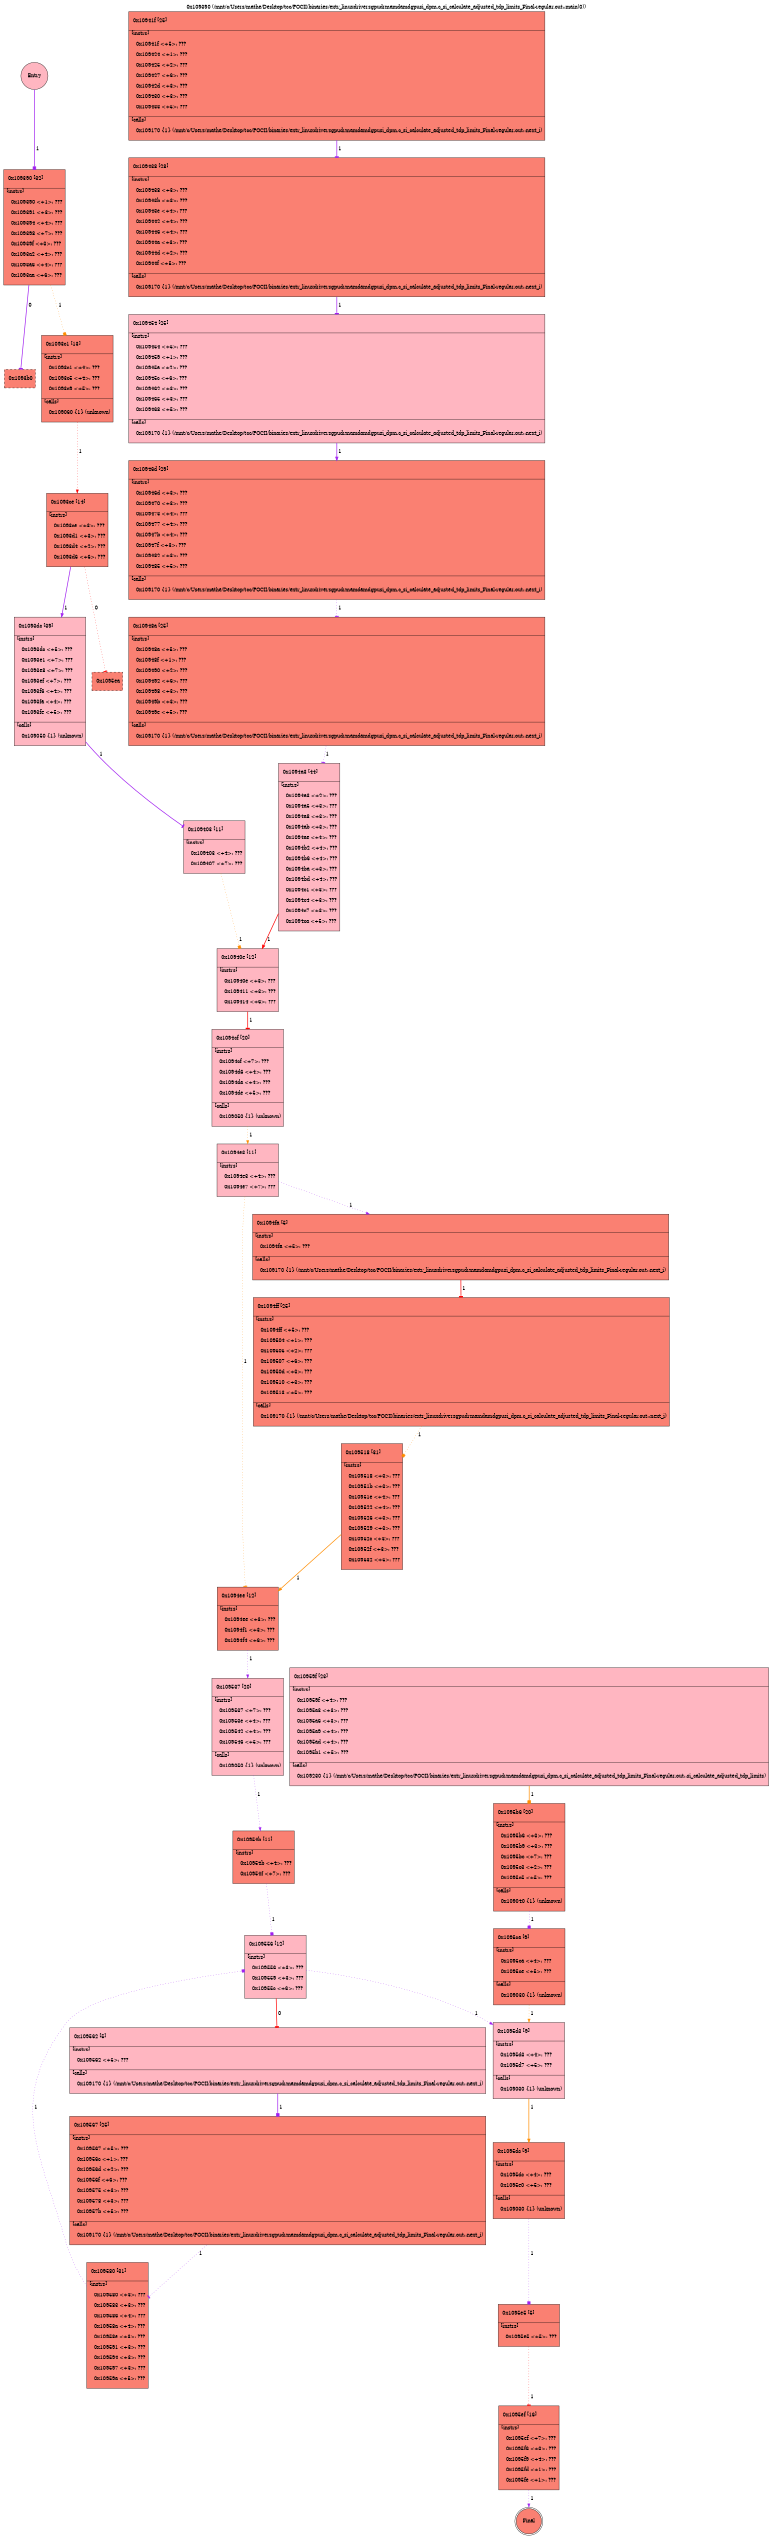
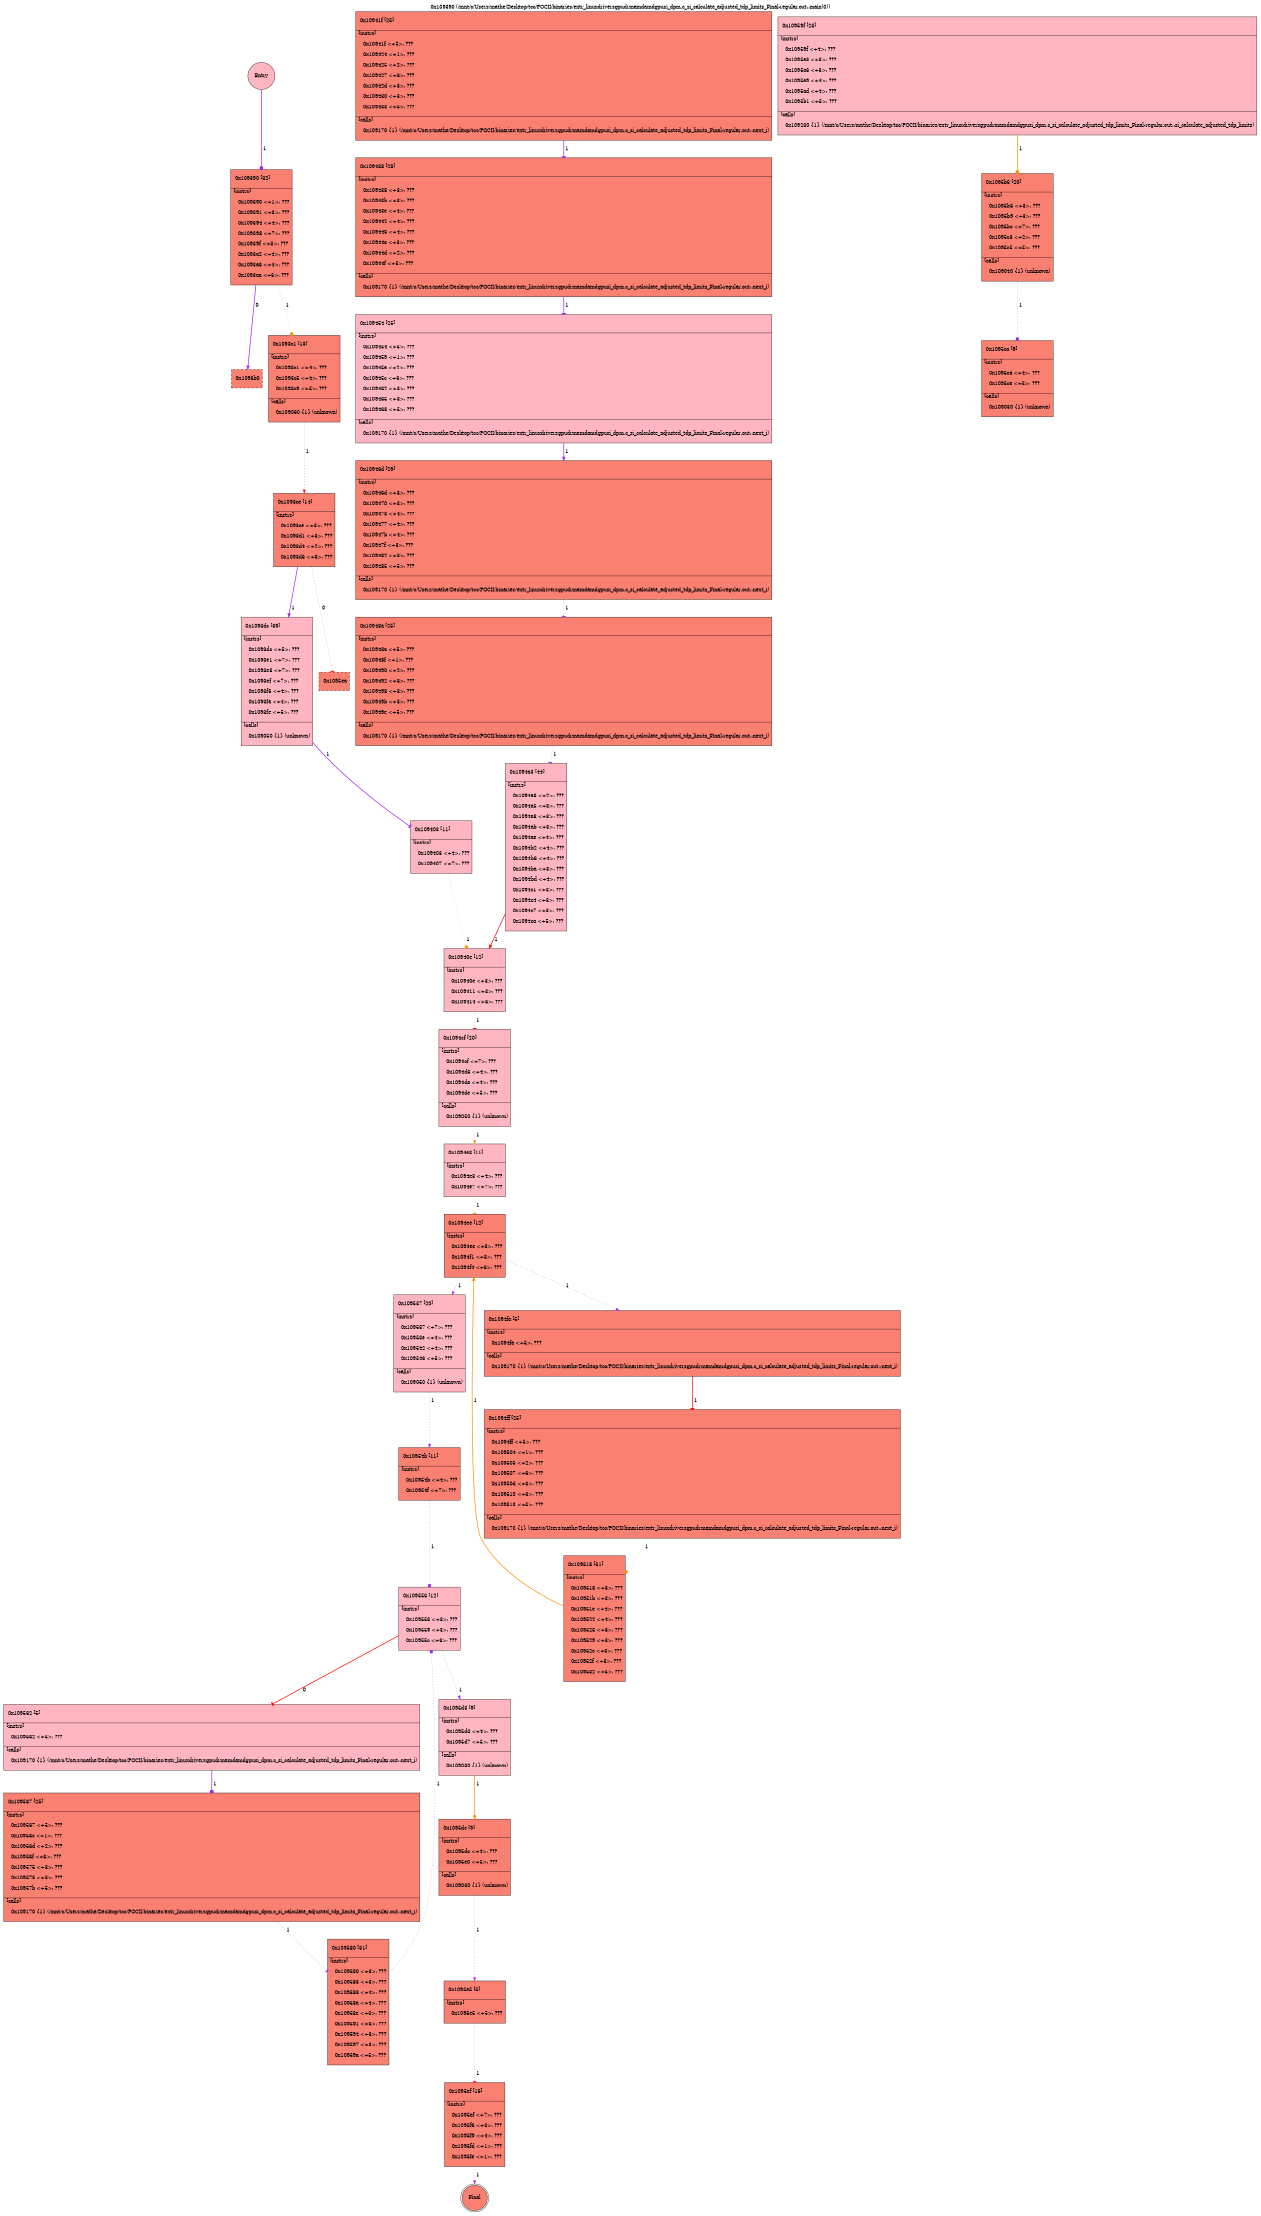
edge "0x109390 [32]" -> "0x1093b0": arrowhead tee -> normal
edge "0x10940e [12]" -> "0x1094cf [20]": style bold -> dotted
edge "0x1094e3 [11]" -> "0x1094fa [5]": now "0x1094ee [12]" -> "0x1094fa [5]"
edge "0x1095ca [9]" -> "0x1095d3 [9]": removed, label "1"
edge "0x1095dc [9]" -> "0x1095e5 [5]": arrowhead box -> normal
